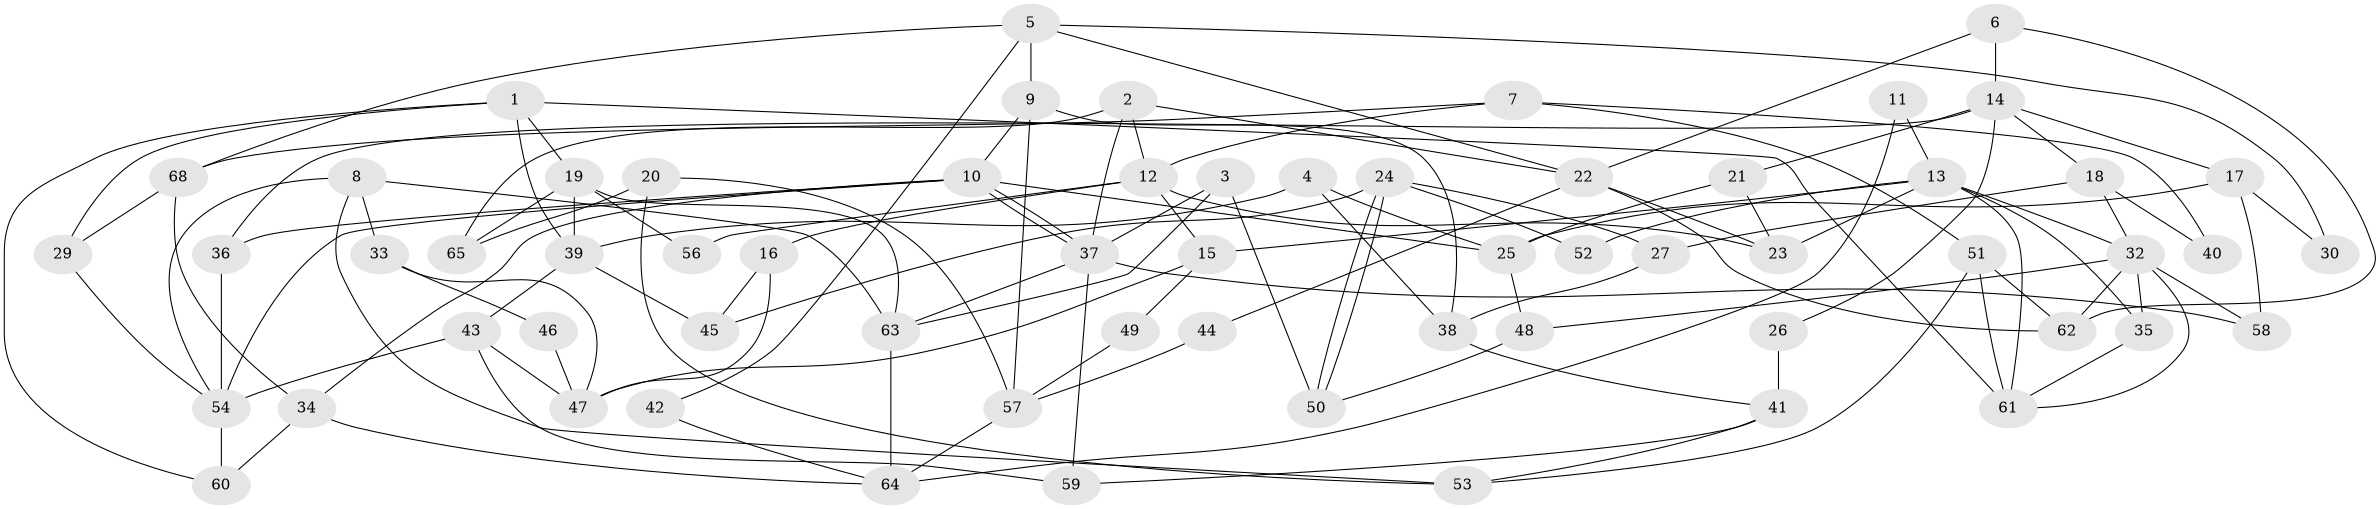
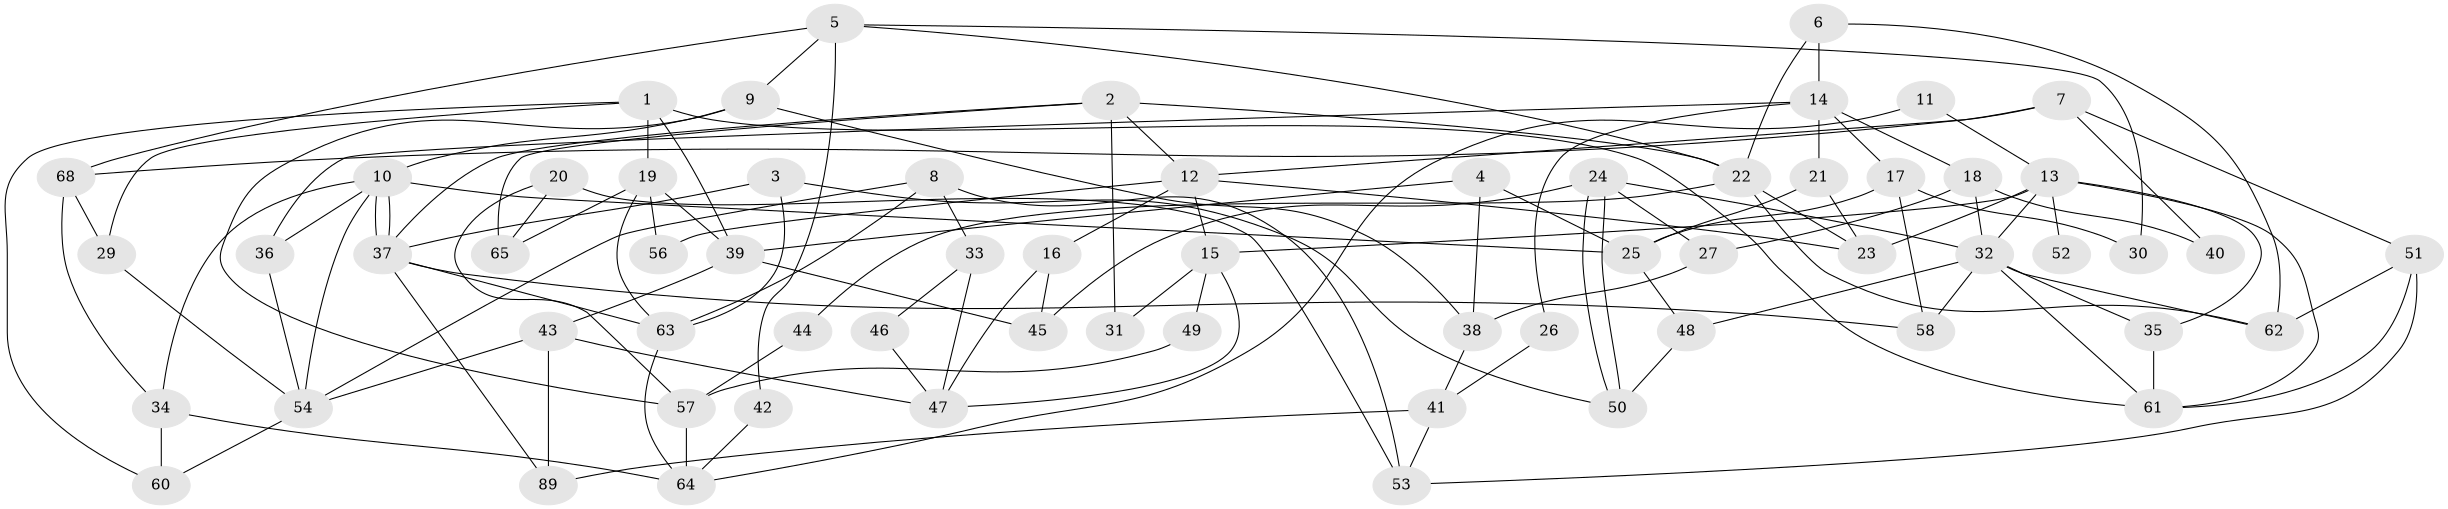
edge "24" -- "52": now "24" -- "32"
node "31": added
node "59": label "59" -> "89"
